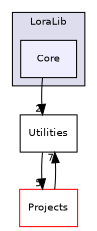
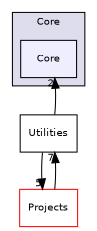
cluster "LoraLib": label "LoraLib" -> "Core"
edge "Core" -> "Utilities": reversed
